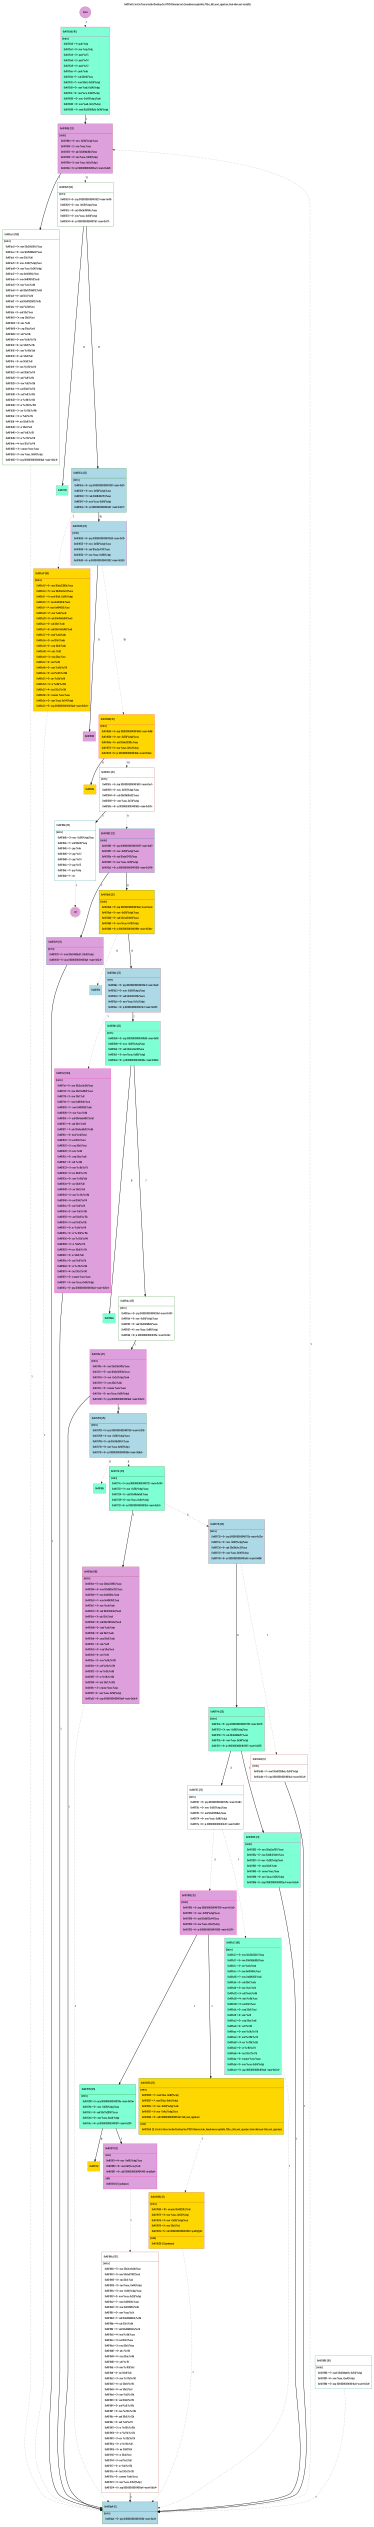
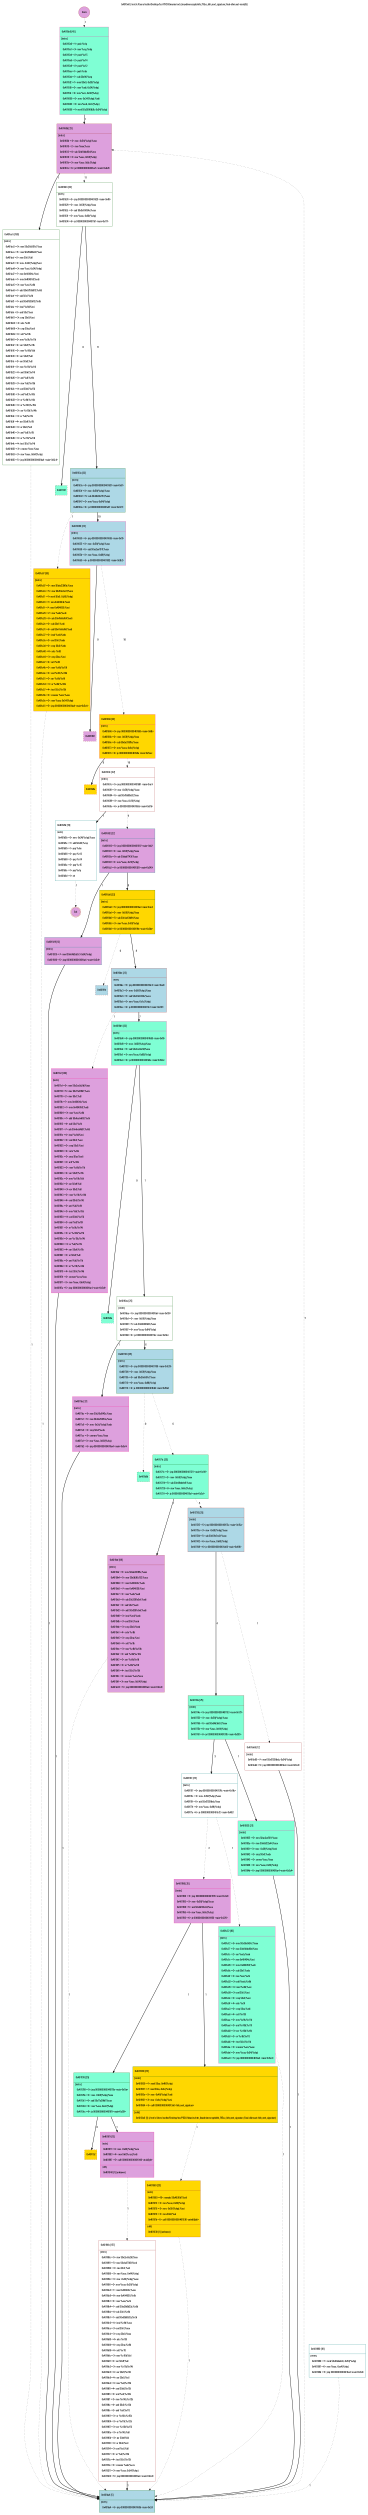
edge "0x4017bc [27]" -> "0x401703 [25]": now "0x4016ea [25]" -> "0x401703 [25]"
